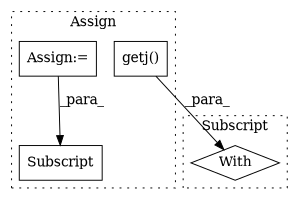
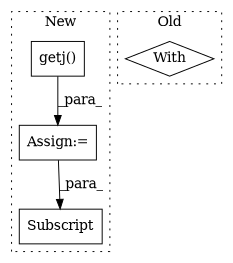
cluster "Assign": label "Assign" -> "New"
edge "getj()" -> "With": now "getj()" -> "Assign:="
cluster "Subscript": label "Subscript" -> "Old"
